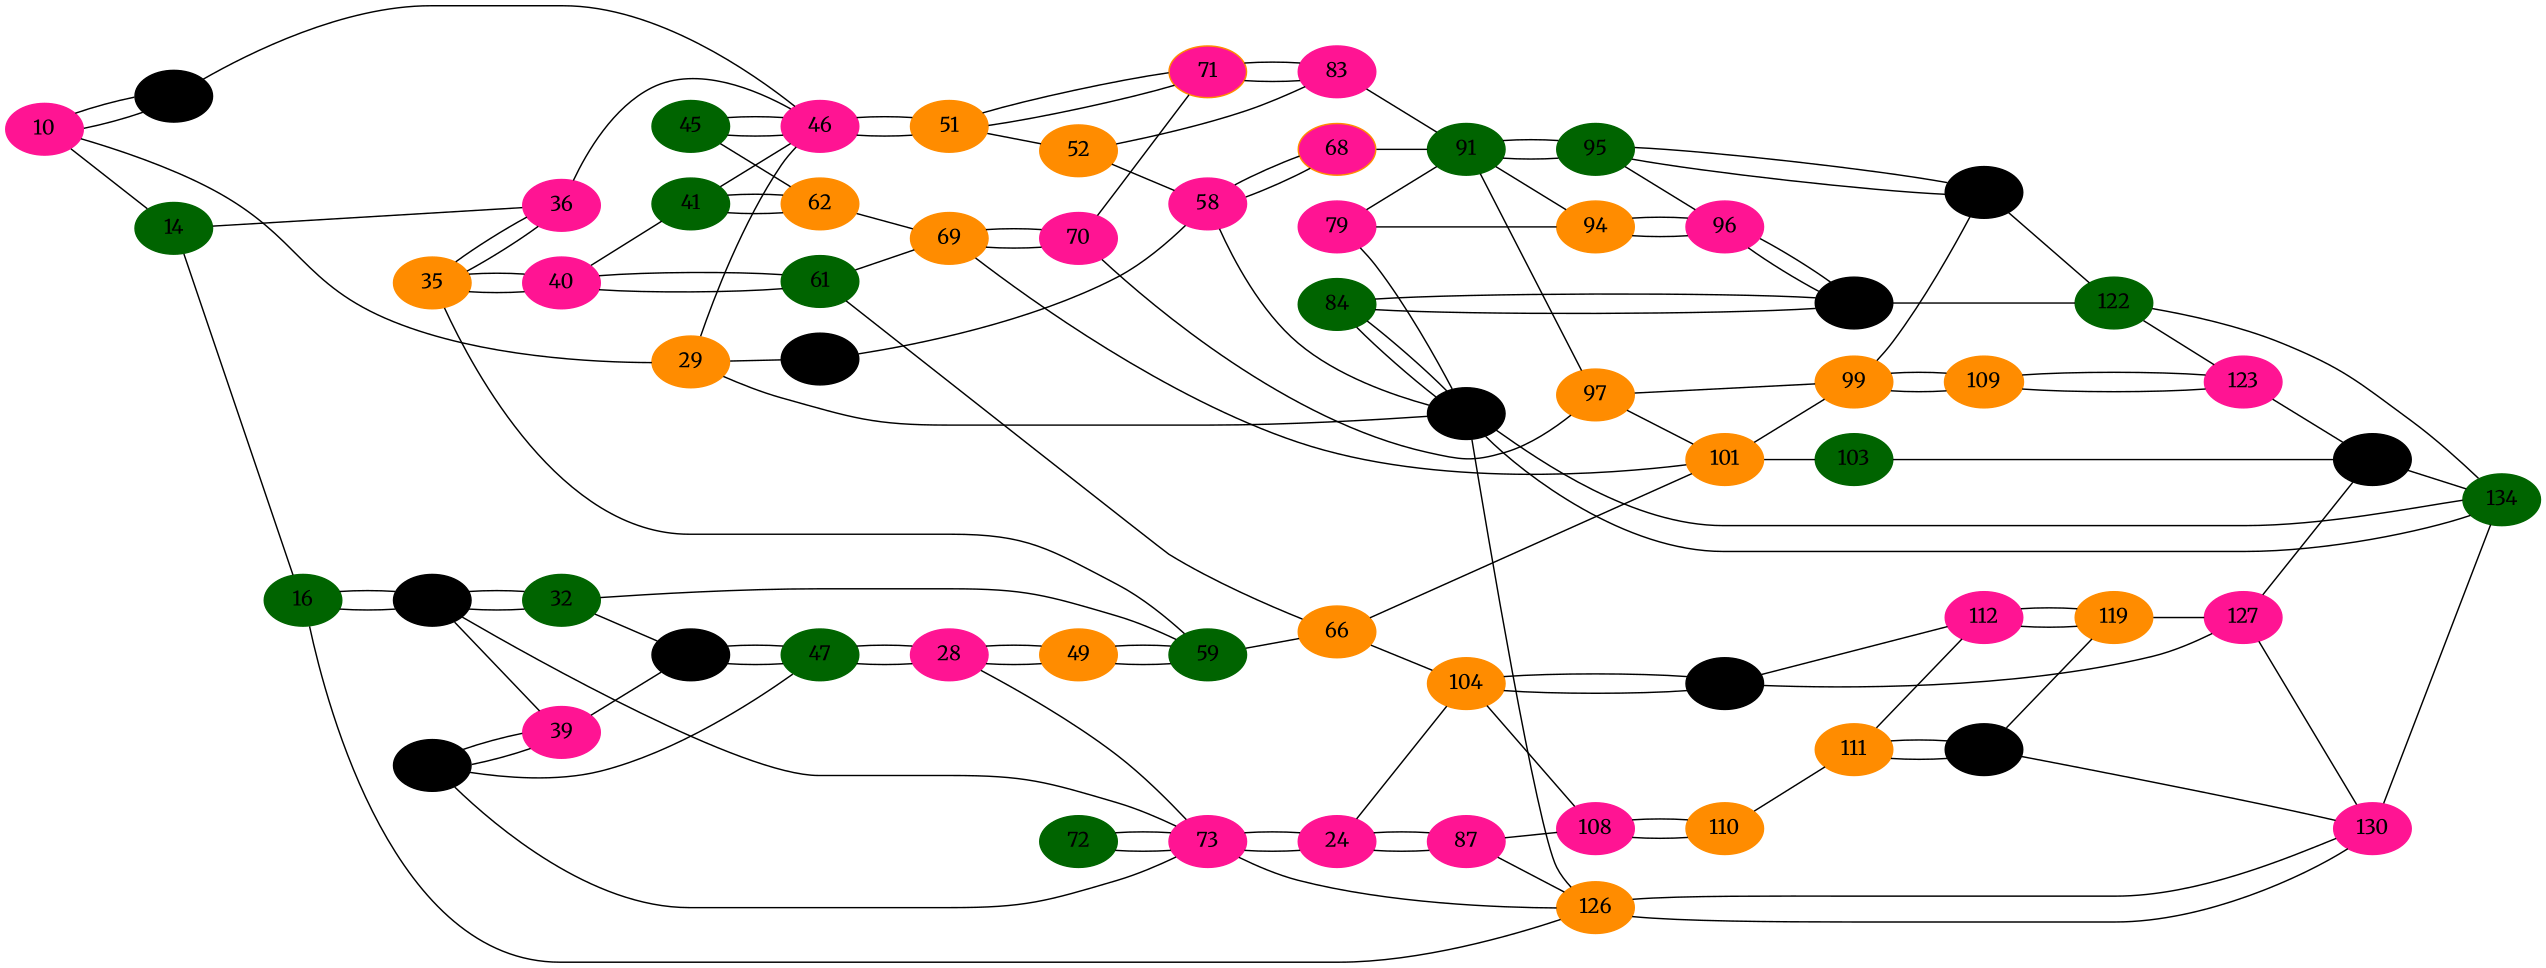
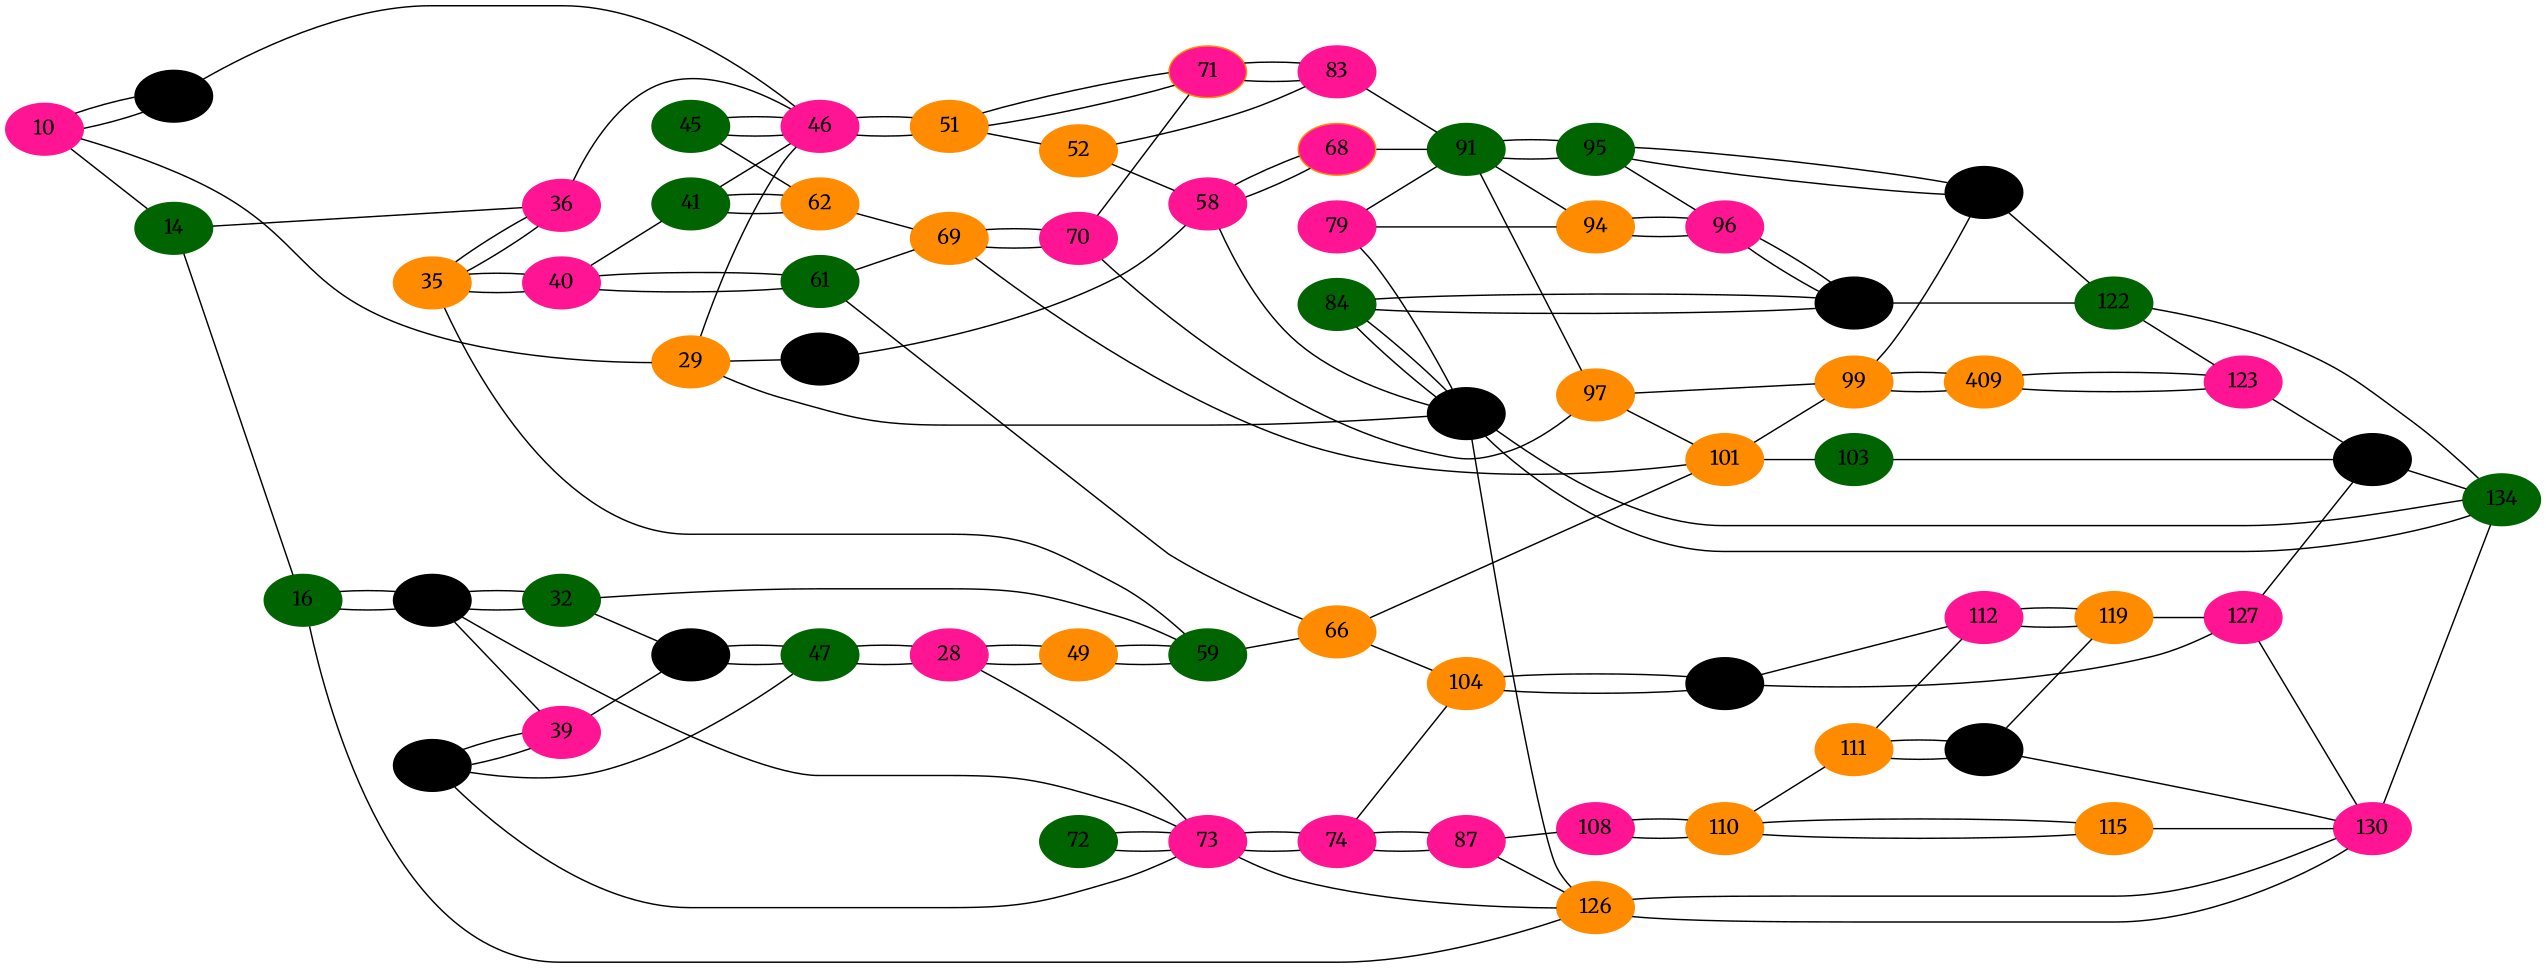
node "109": label "109" -> "409"
edge "104" -- "108": removed
node "115": added
node "24": label "24" -> "74"
